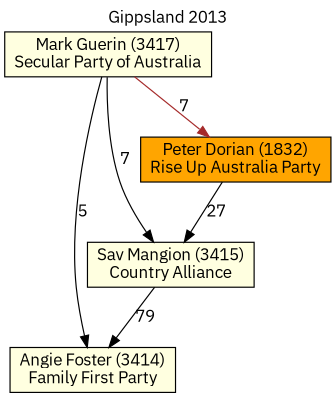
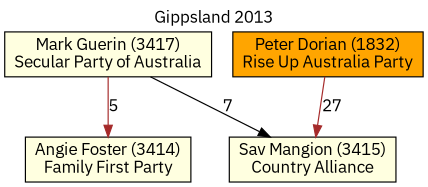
edge "Mark Guerin (3417) Secular Party of Australia" -> "Peter Dorian (1832) Rise Up Australia Party": removed, label "7"
edge "Mark Guerin (3417) Secular Party of Australia" -> "Angie Foster (3414) Family First Party": color black -> brown
edge "Peter Dorian (1832) Rise Up Australia Party" -> "Sav Mangion (3415) Country Alliance": color black -> brown
edge "Sav Mangion (3415) Country Alliance" -> "Angie Foster (3414) Family First Party": removed, label "79"
